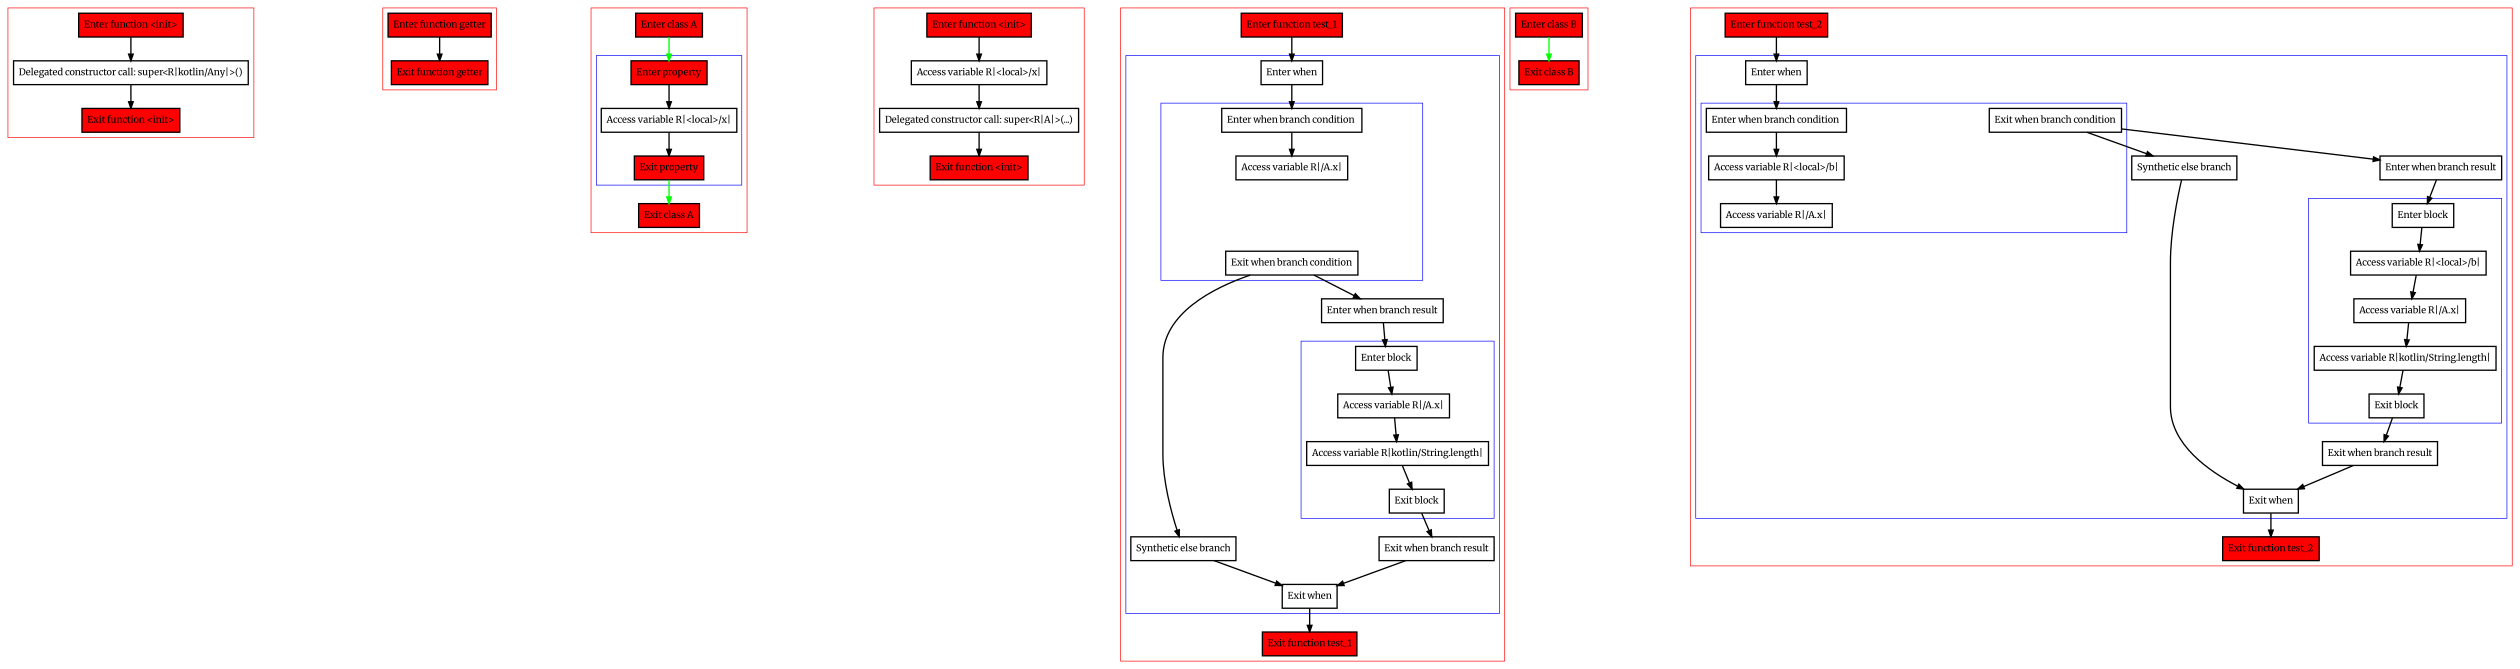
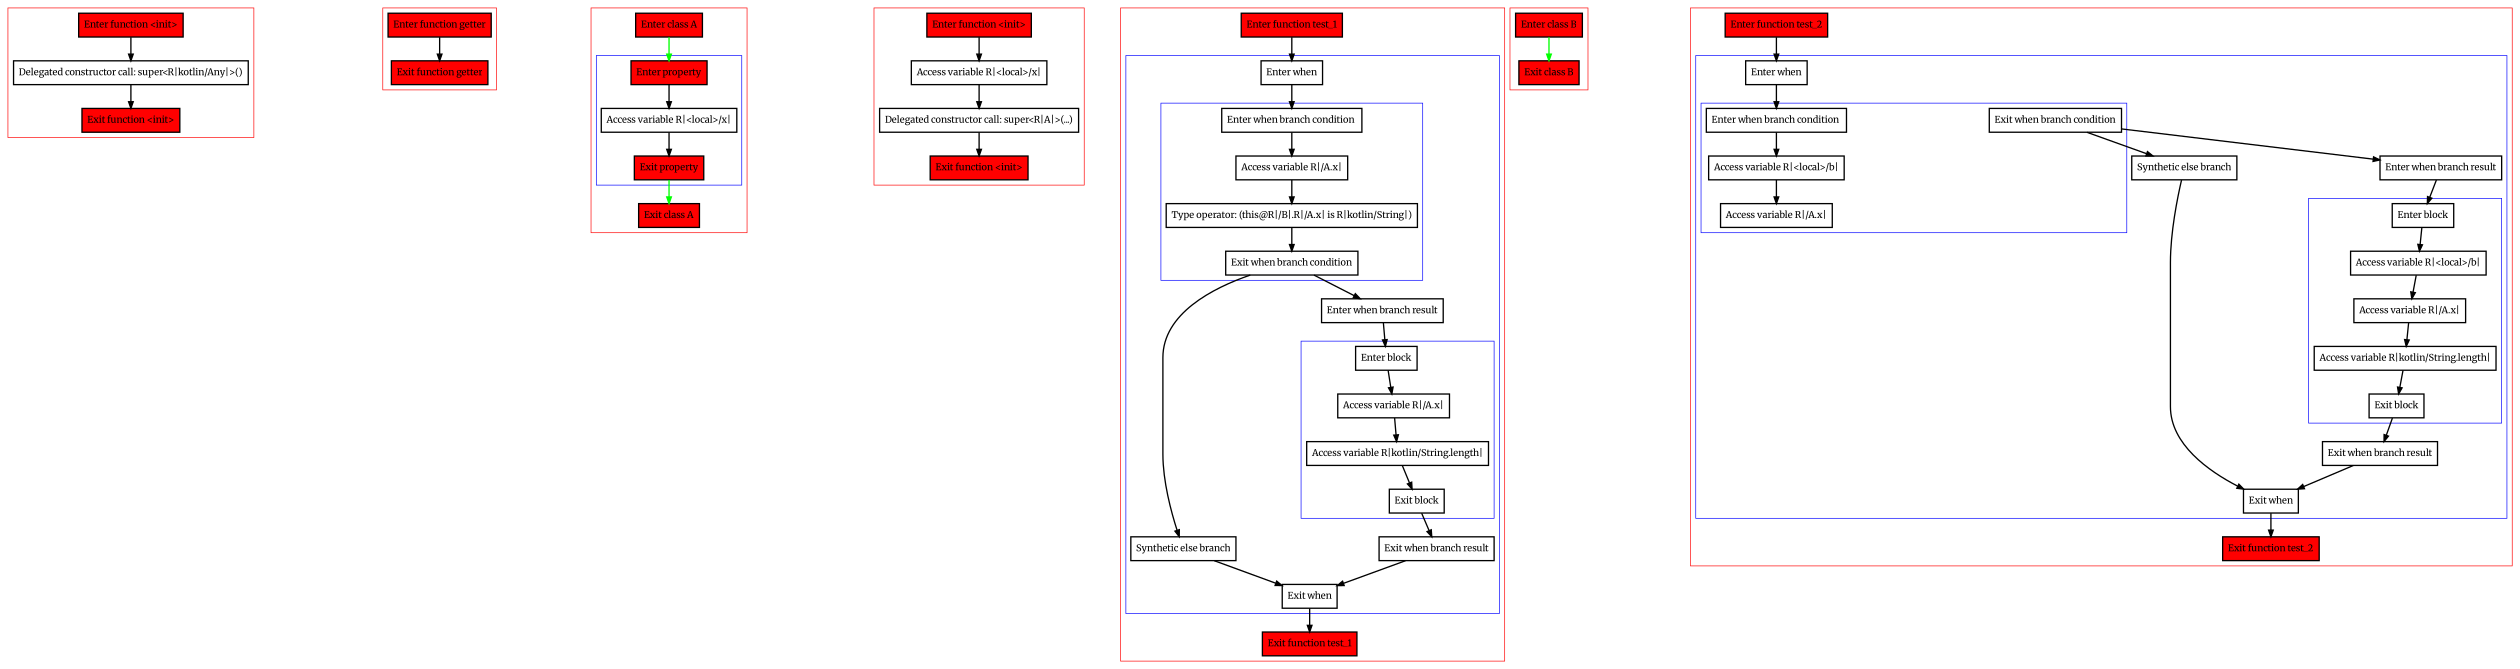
node "Type operator: (this@R|/B|.R|/A.x| is R|kotlin/String|)": added
